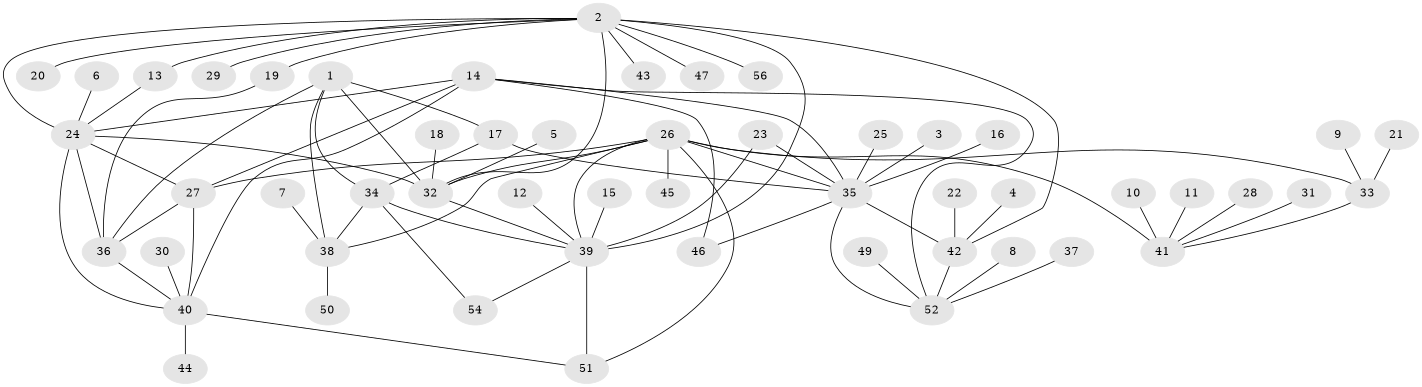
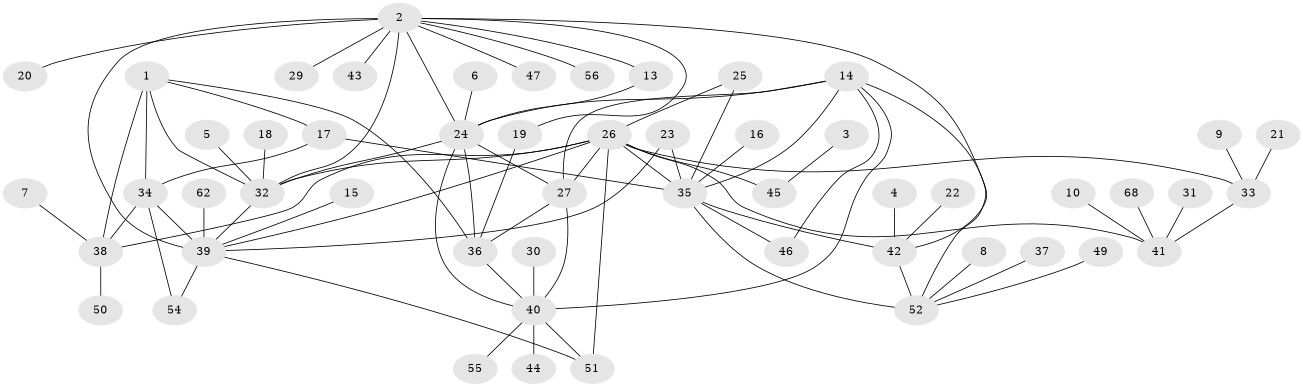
edge "25" -- "26": added
edge "3" -- "35": now "3" -- "45"
node "12": label "12" -> "62"
node "11": removed
node "28": label "28" -> "68"
node "55": added
